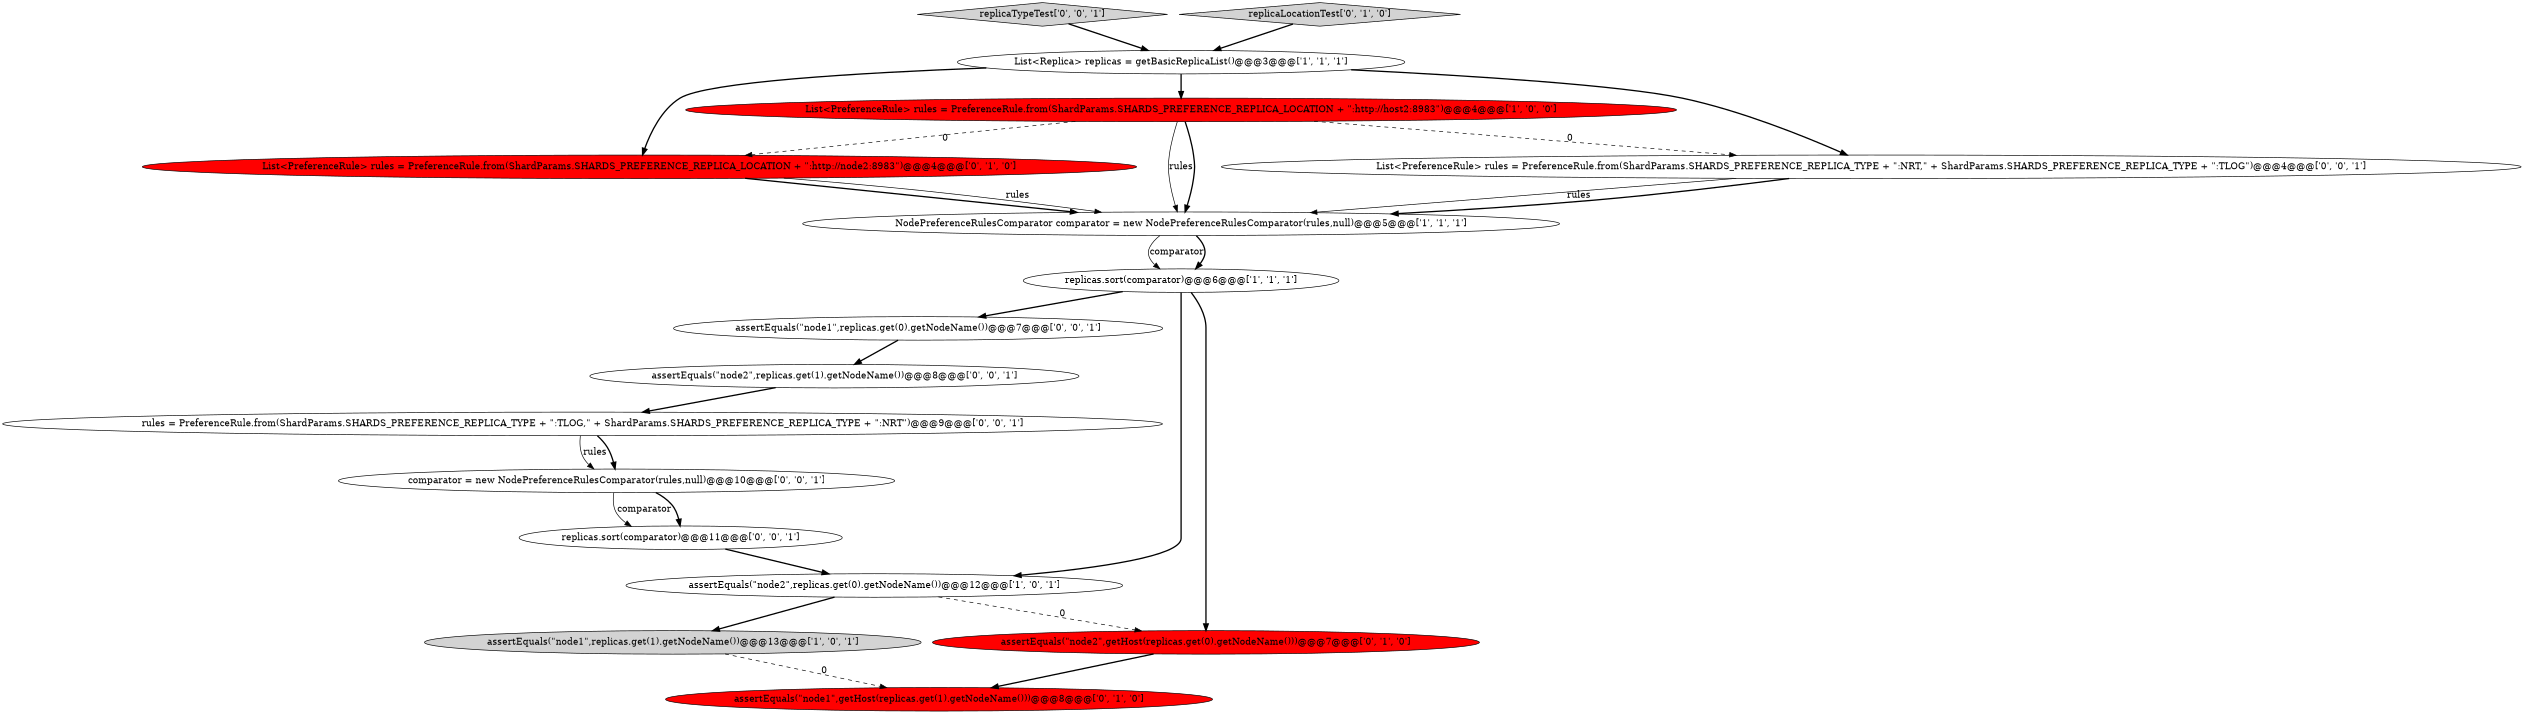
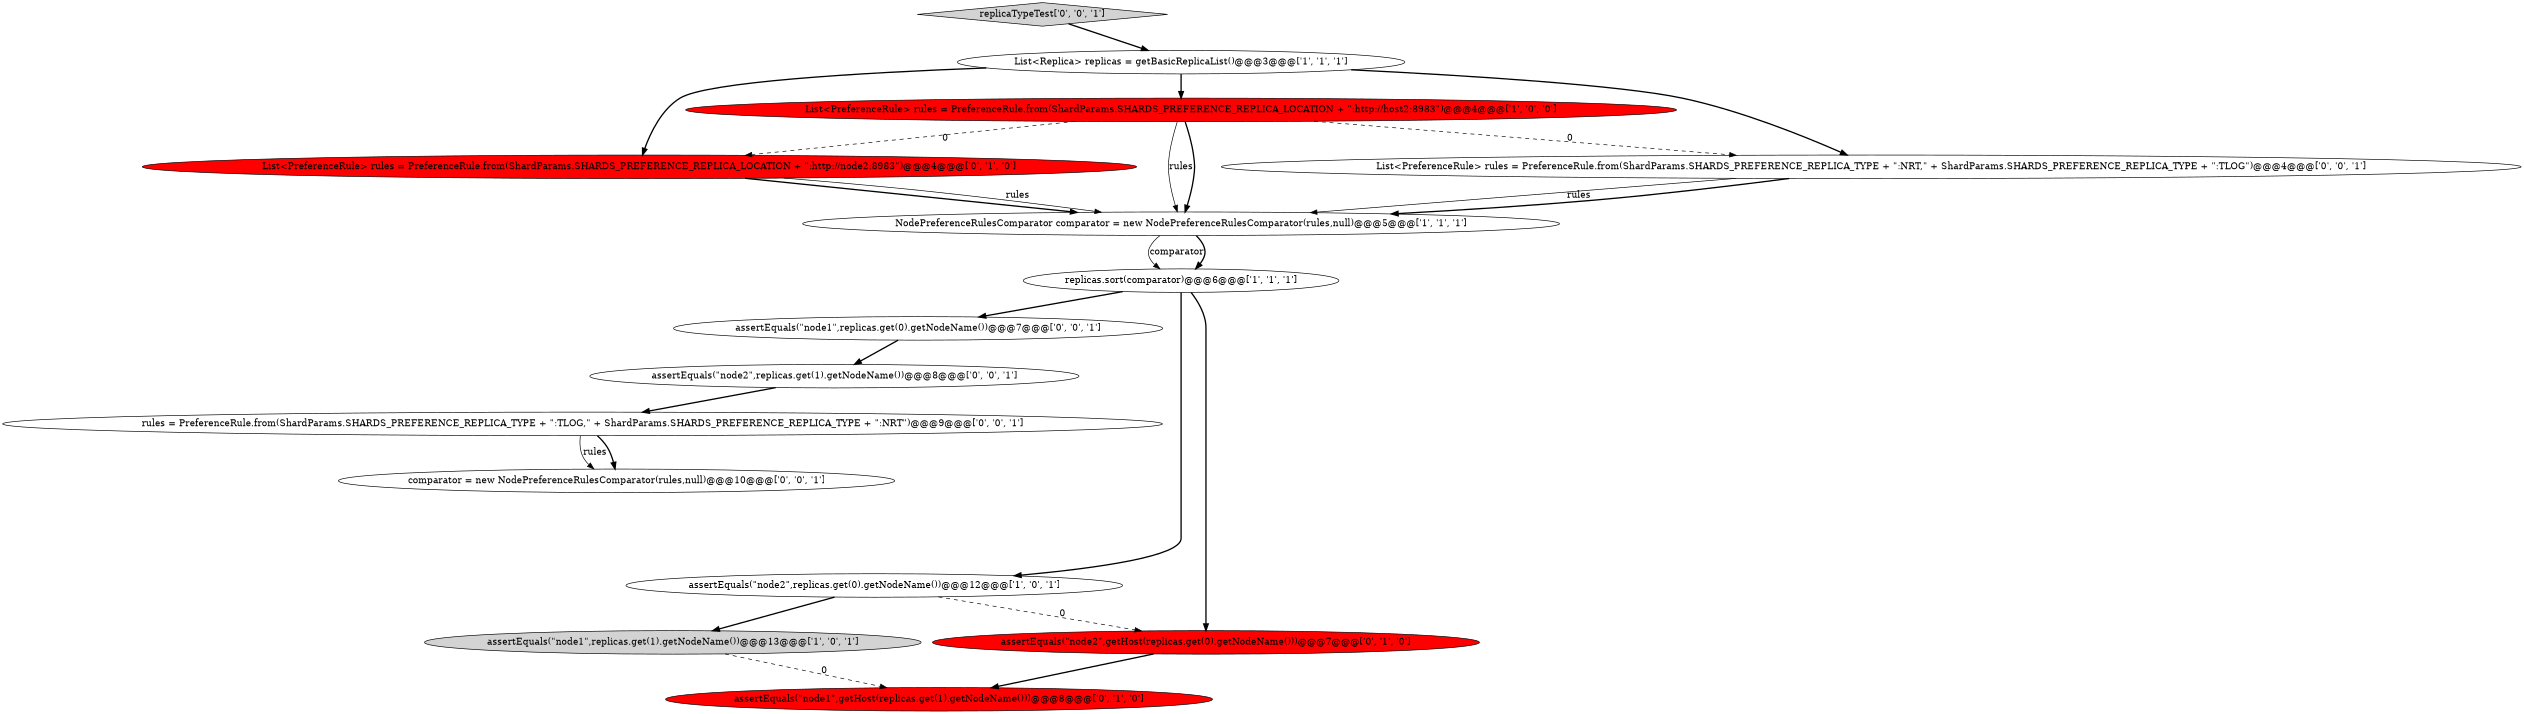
node "replicaLocationTest['0', '1', '0']": removed
node "replicas.sort(comparator)@@@11@@@['0', '0', '1']": removed
